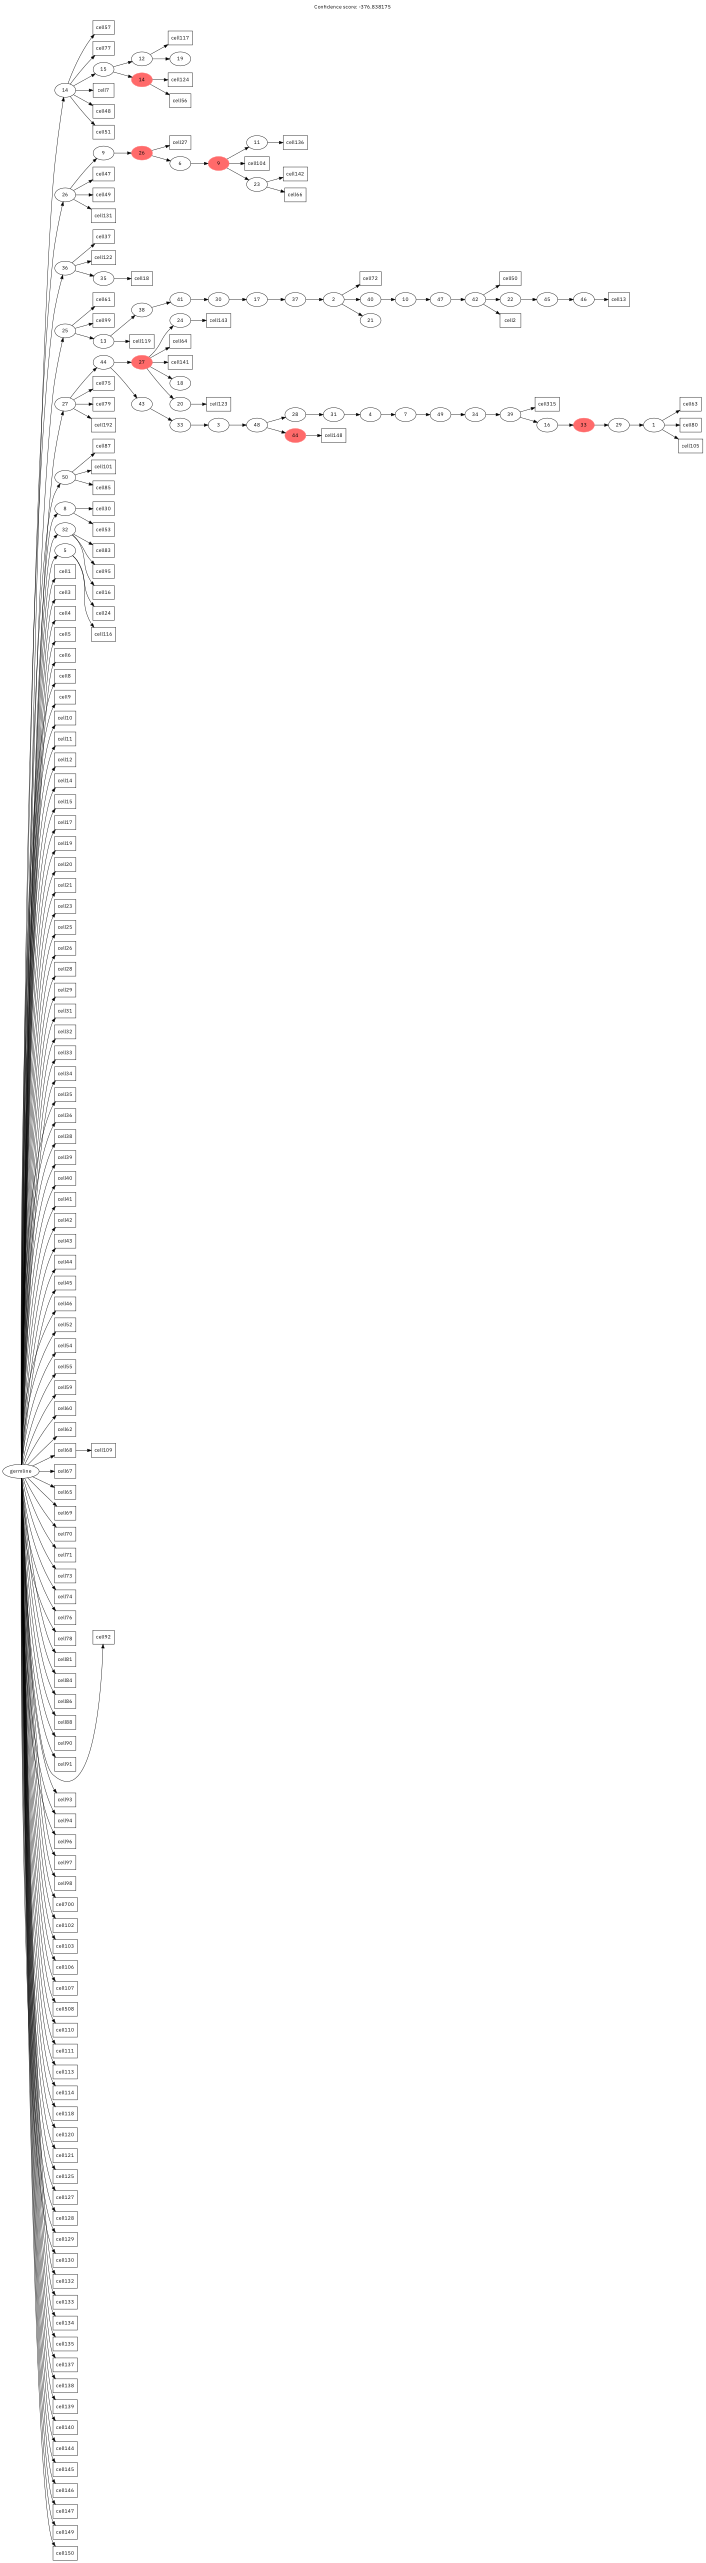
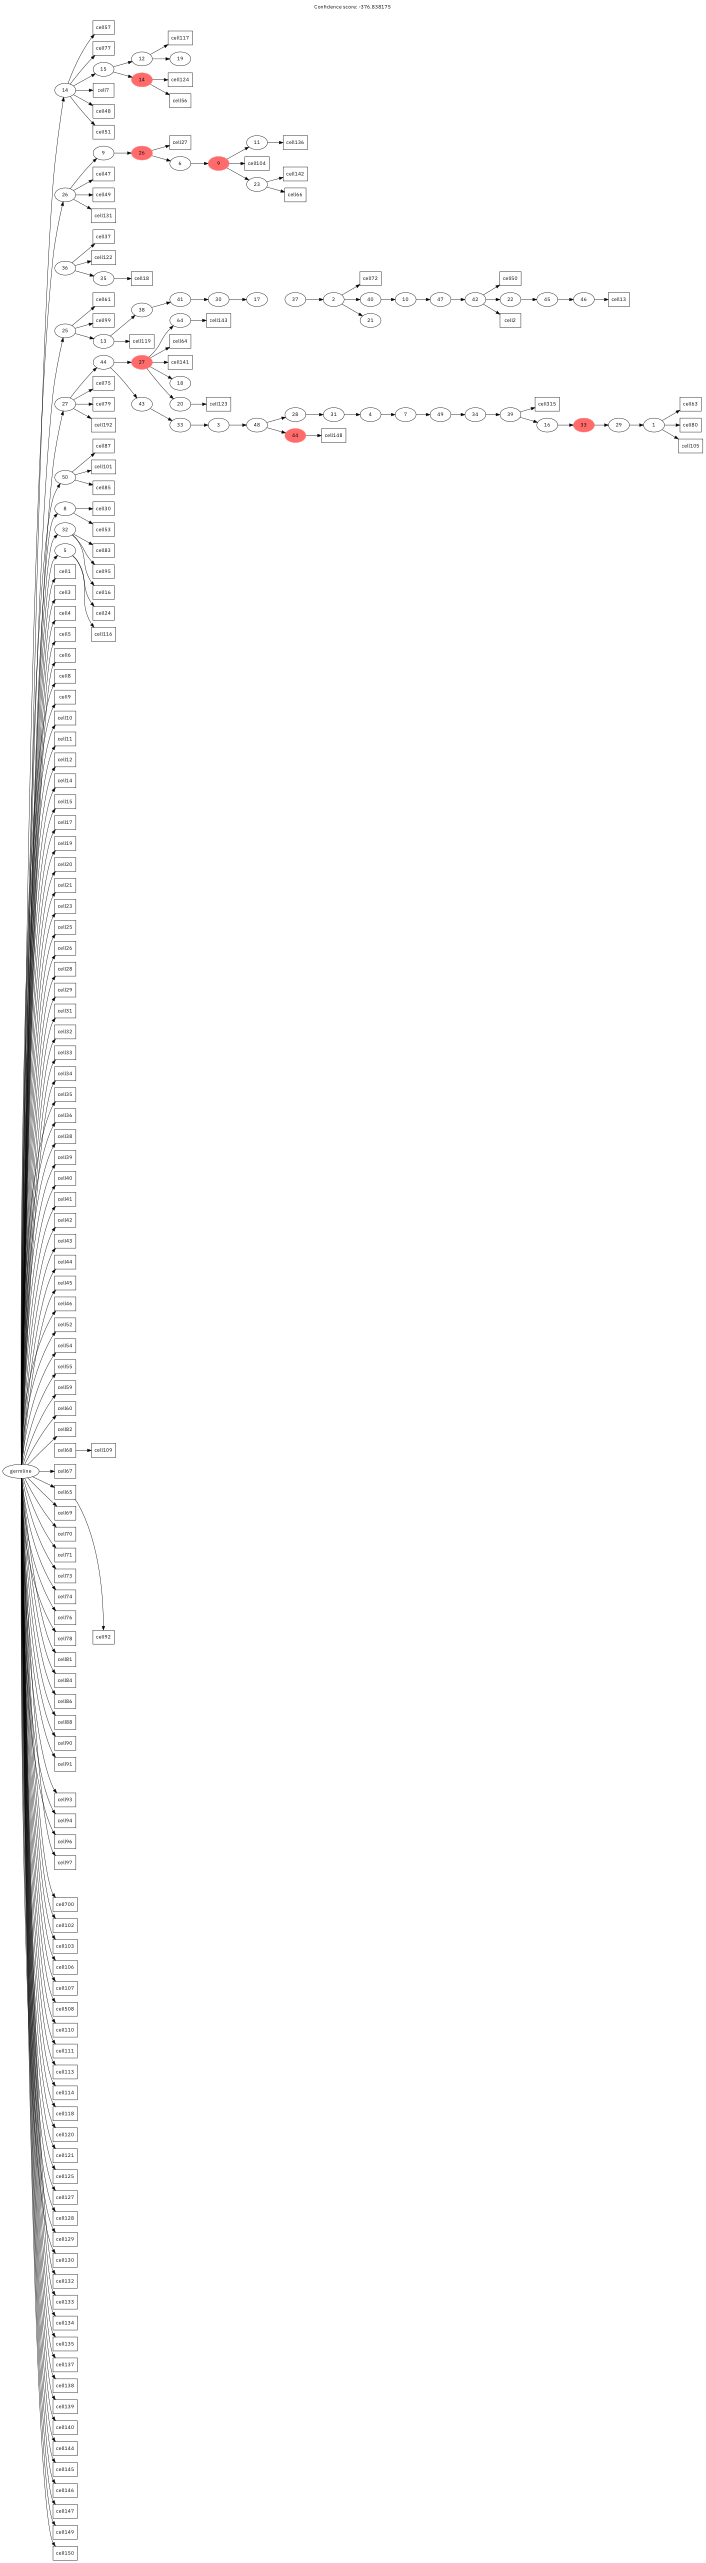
edge "17" -> "37": removed
node "24": label "24" -> "64"
edge "germline" -> "36": removed
node "cell62": label "cell62" -> "cell82"
edge "germline" -> "cell68": removed
edge "germline" -> "cell92": now "cell65" -> "cell92"
node "cell98": removed
